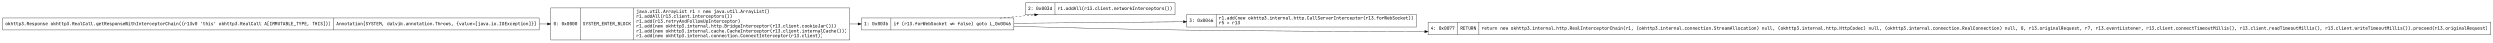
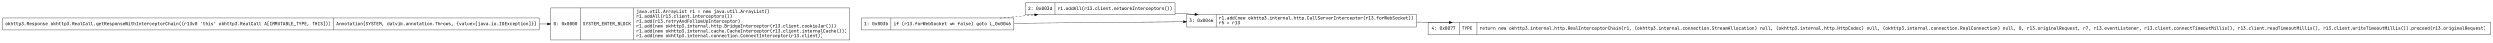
edge "2: 0x003d" -> "3: 0x0046": added
edge "0: 0x0000" -> "1: 0x003b": removed
node "4: 0x0077": text "RETURN" -> "TYPE"
edge "1: 0x003b" -> "4: 0x0077": now "3: 0x0046" -> "4: 0x0077"
